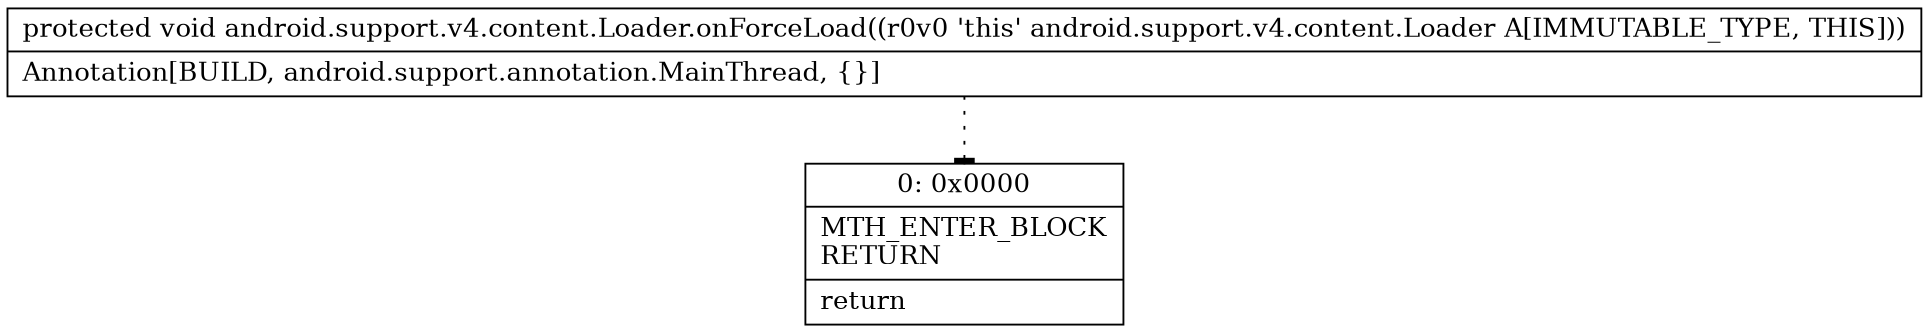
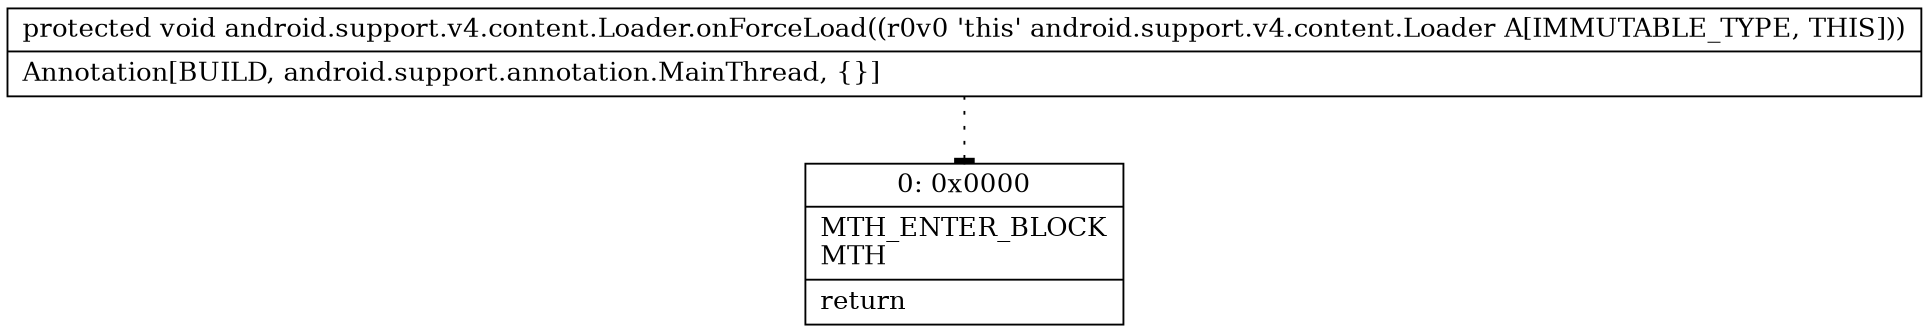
node "0: 0x0000": text "RETURN" -> "MTH"
